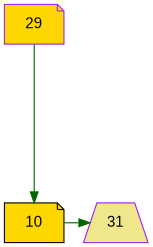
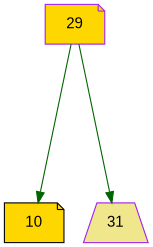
edge "10" -> "31": now "29" -> "31"
